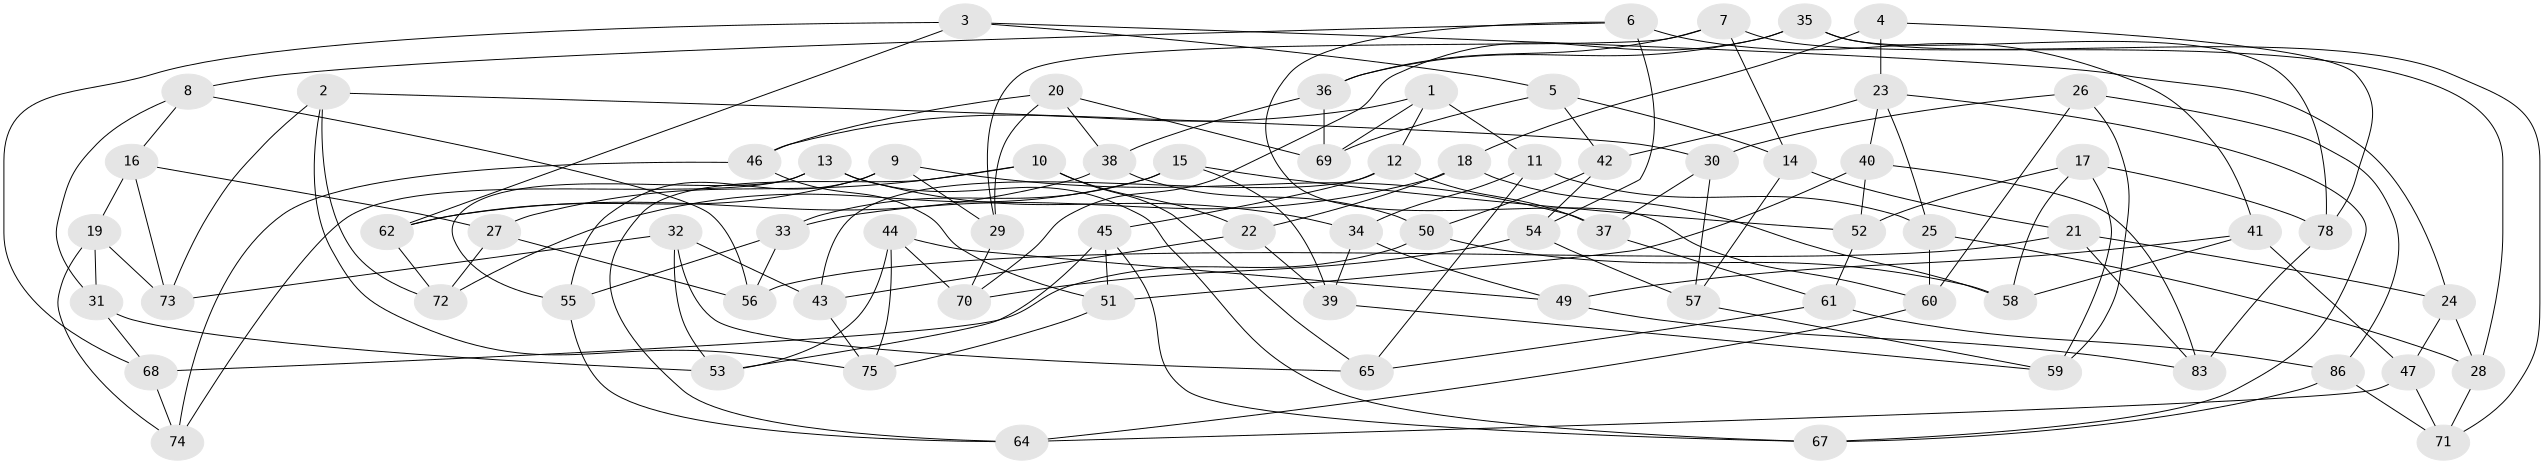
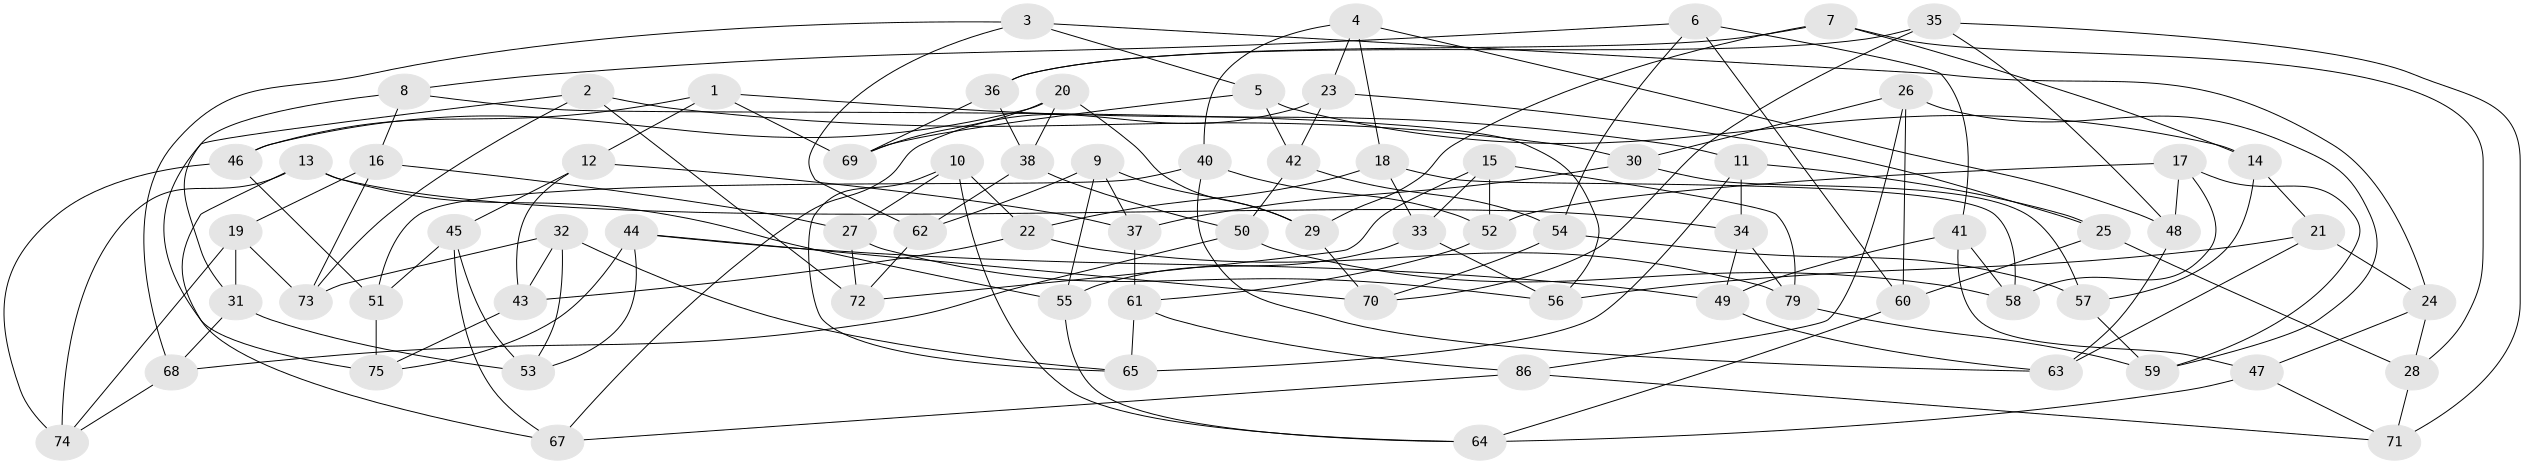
edge "23" -- "40": now "4" -- "40"
node "78": label "78" -> "48"
node "39": label "39" -> "79"
node "83": label "83" -> "63"
